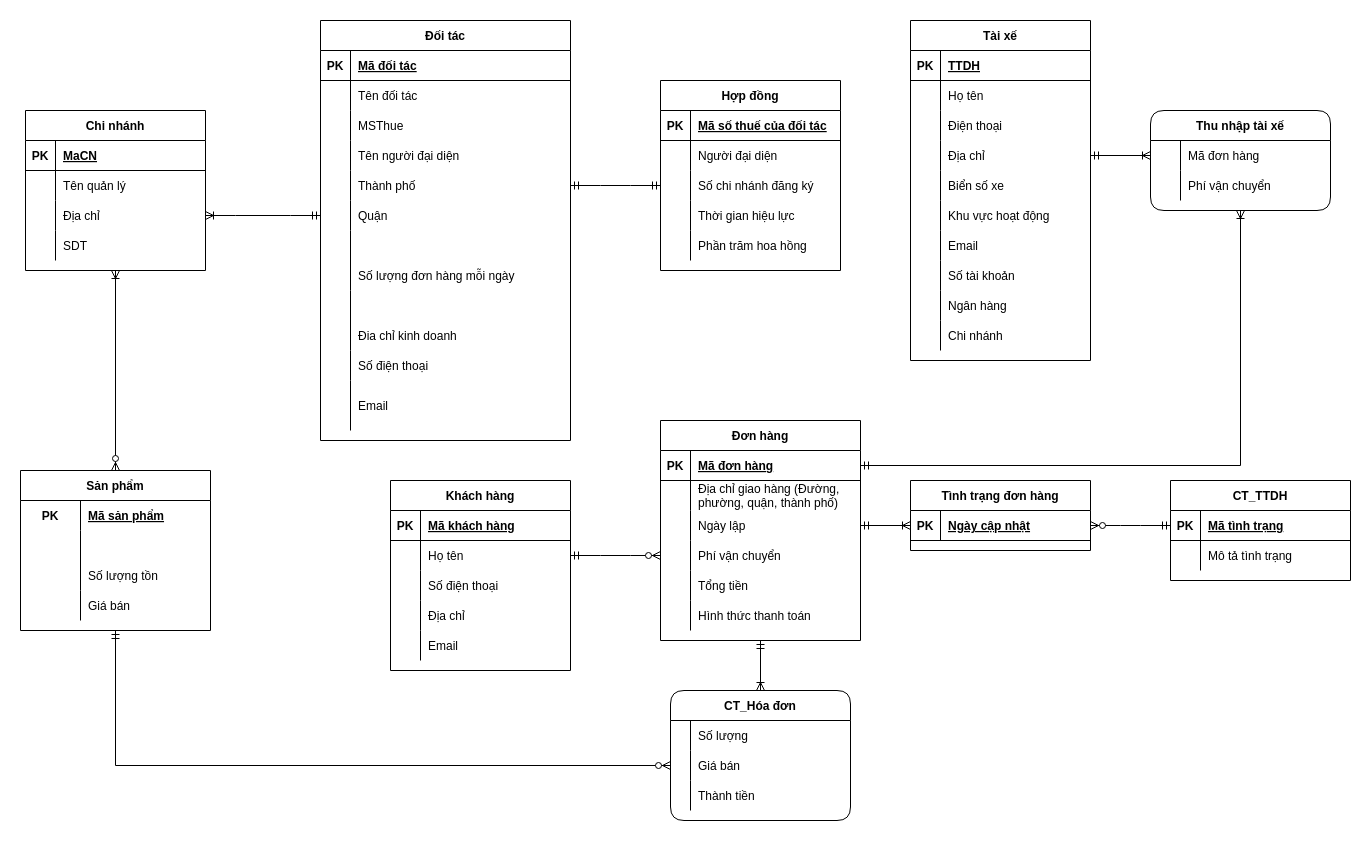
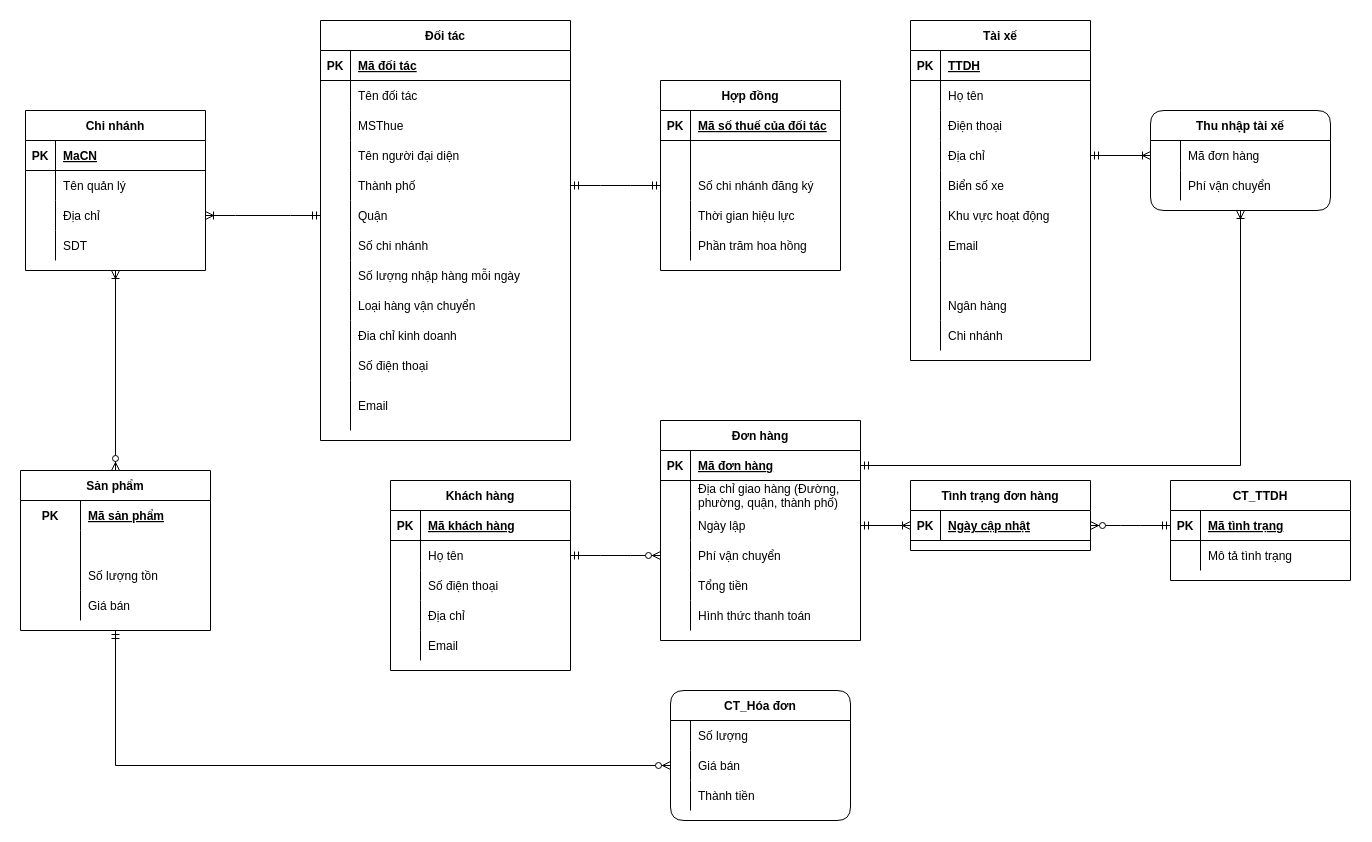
node "Người đại diện": removed
node "Số chi nhánh": added
node "Số lượng đơn hàng mỗi ngày": label "Số lượng đơn hàng mỗi ngày" -> "Số lượng nhập hàng mỗi ngày"
node "Số tài khoản": removed
node "Loại hàng vận chuyển": added
edge "Đơn hàng" -- "CT_Hóa đơn": removed
